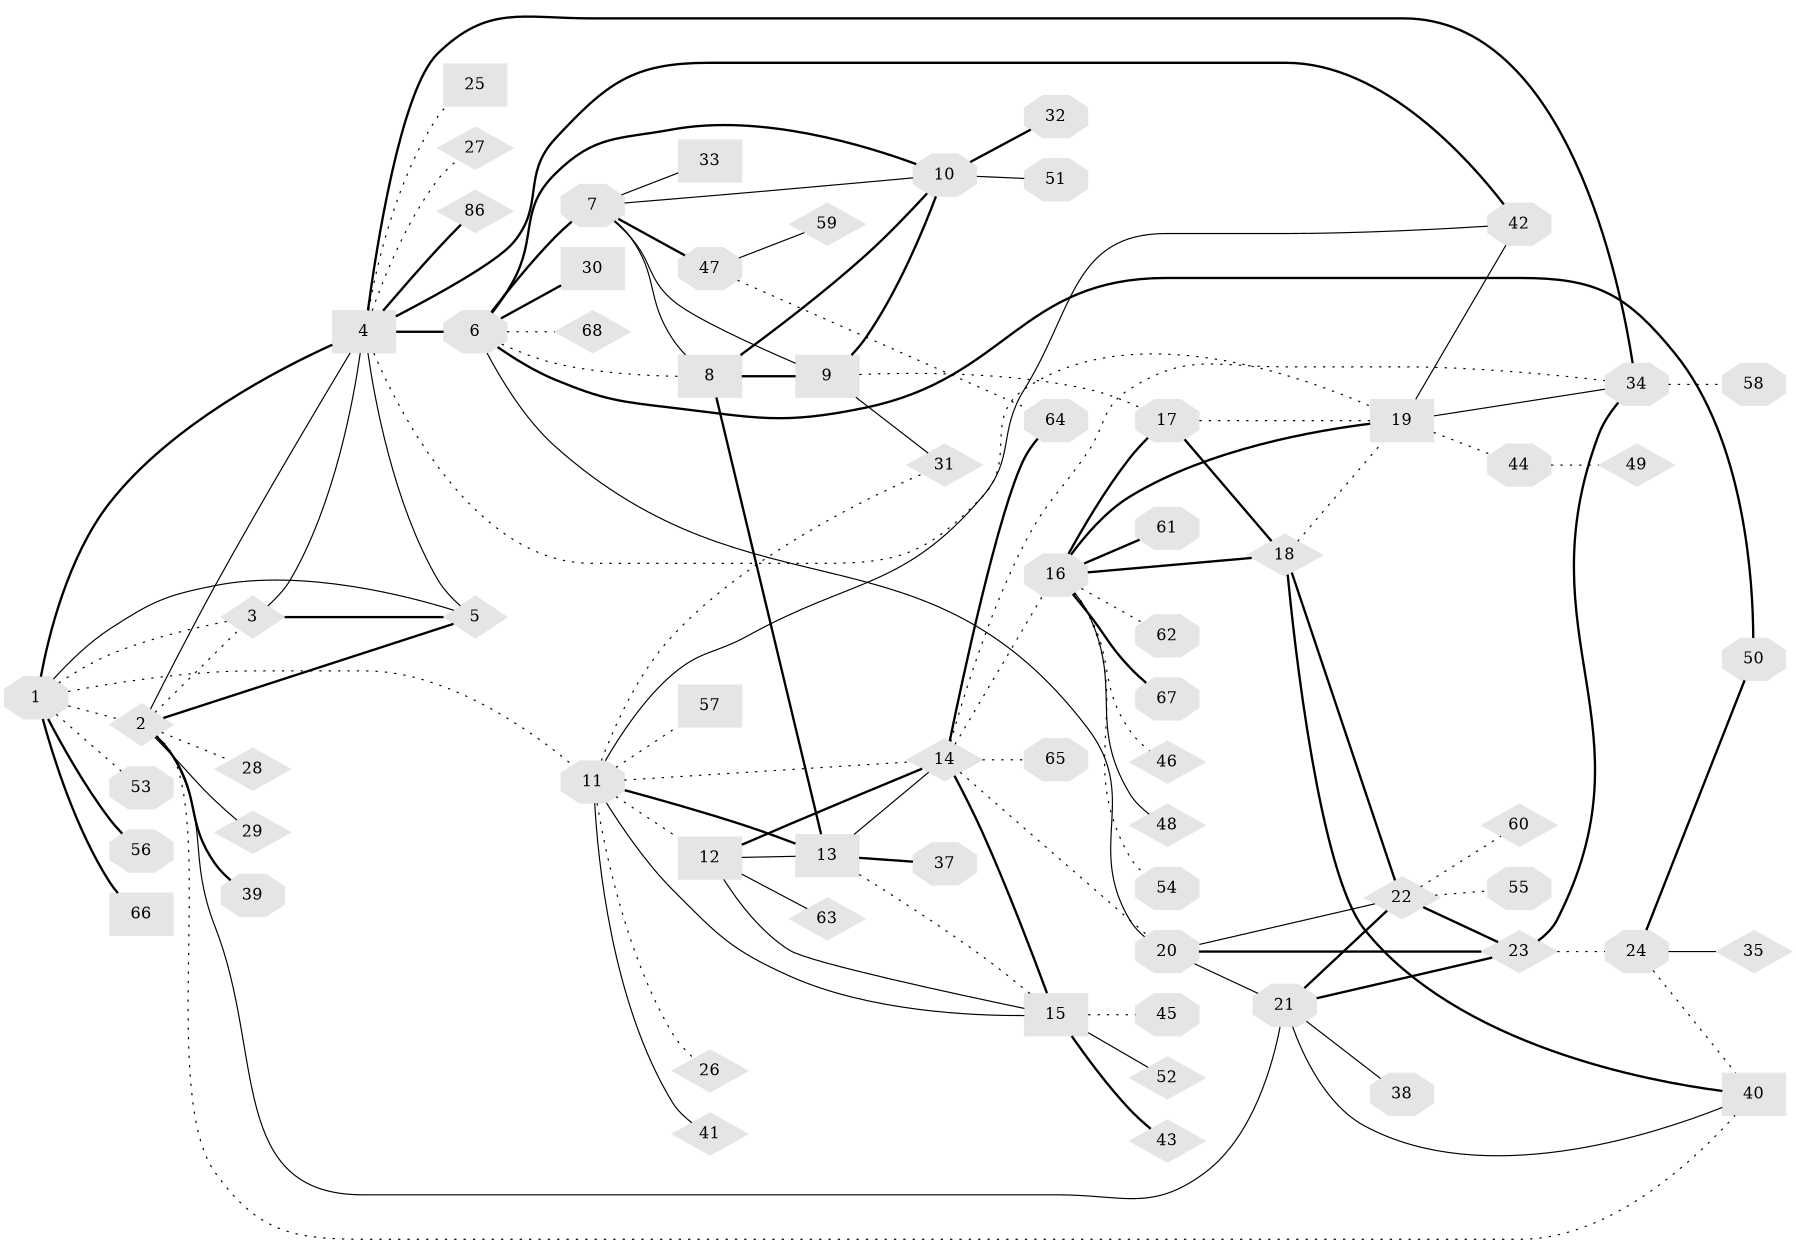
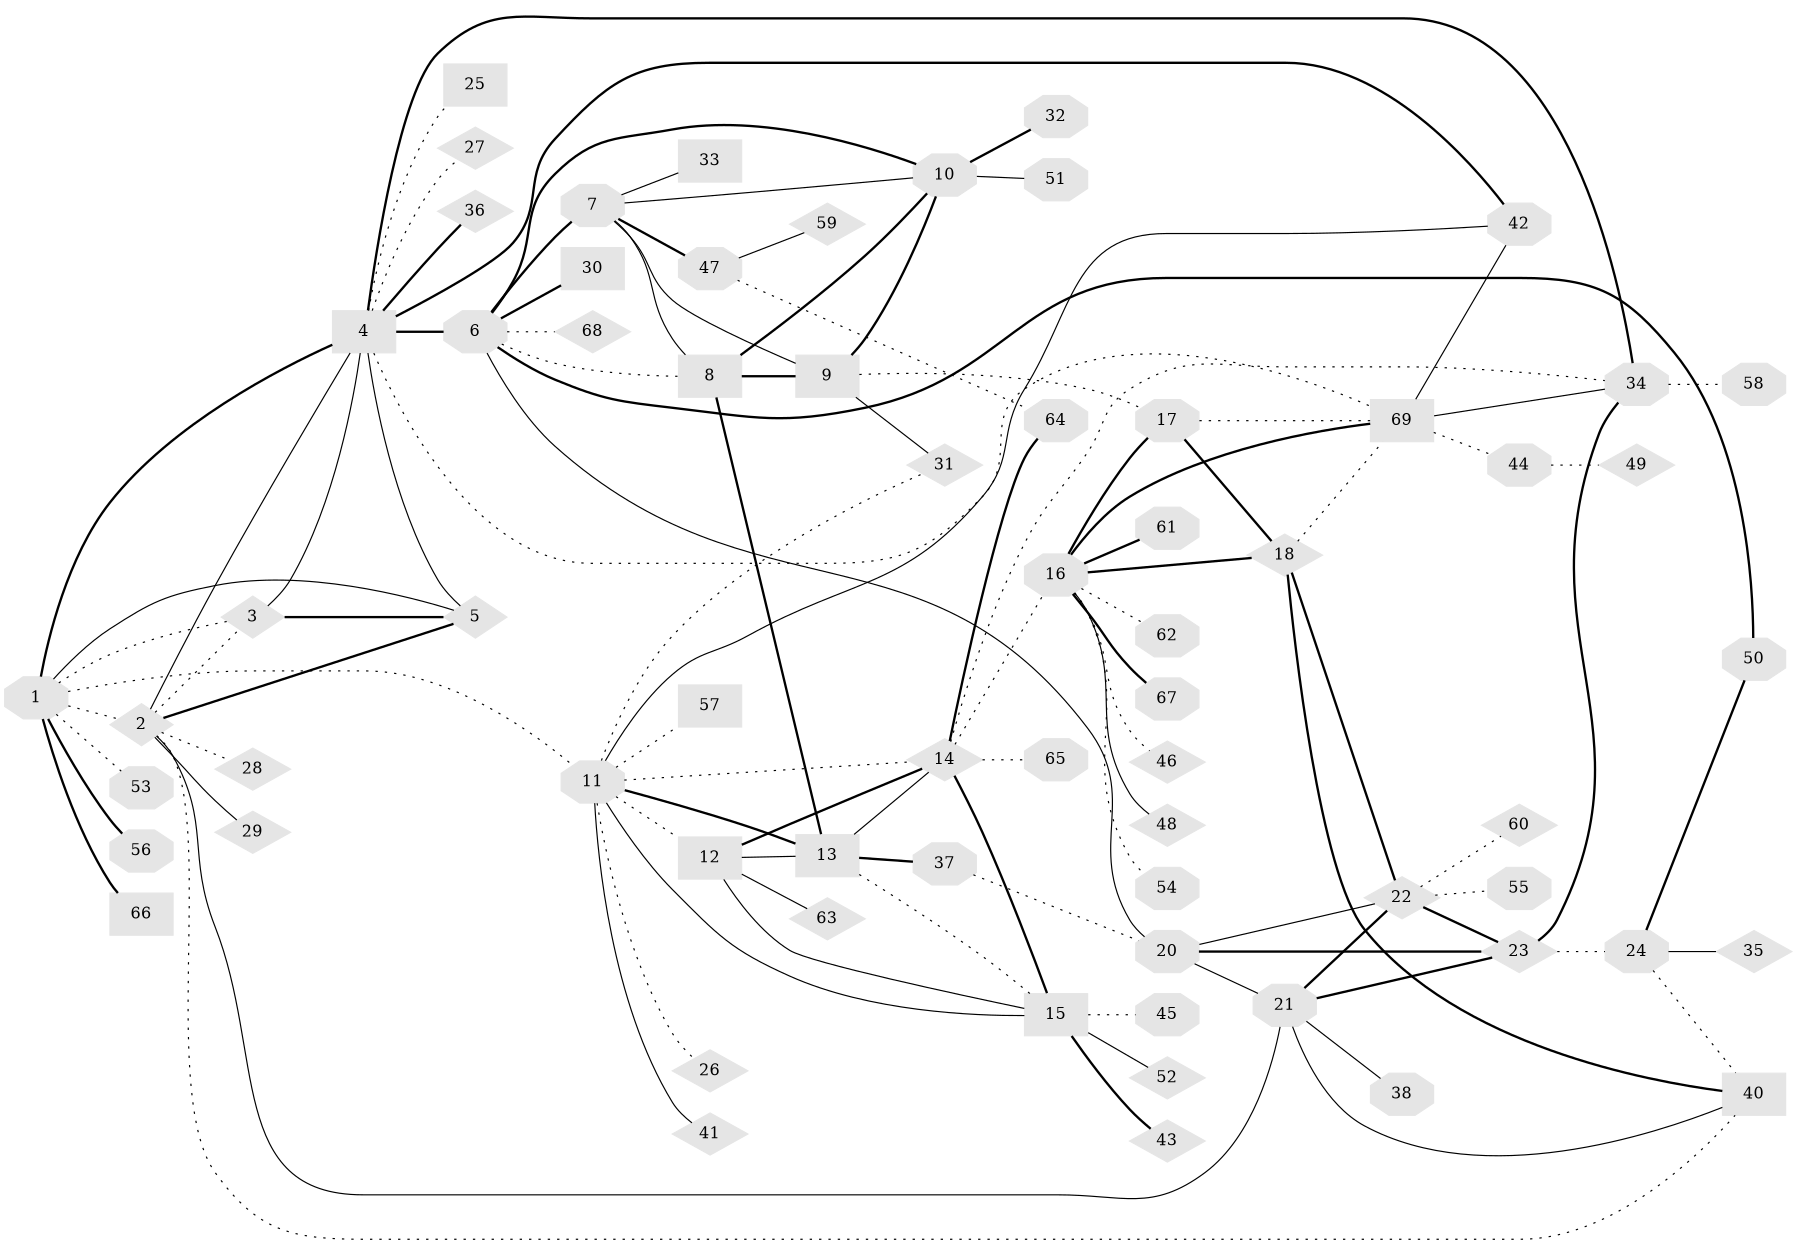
node "86": label "86" -> "36"
node "19": label "19" -> "69"
edge "14" -- "20": now "37" -- "20"
node "39": removed
